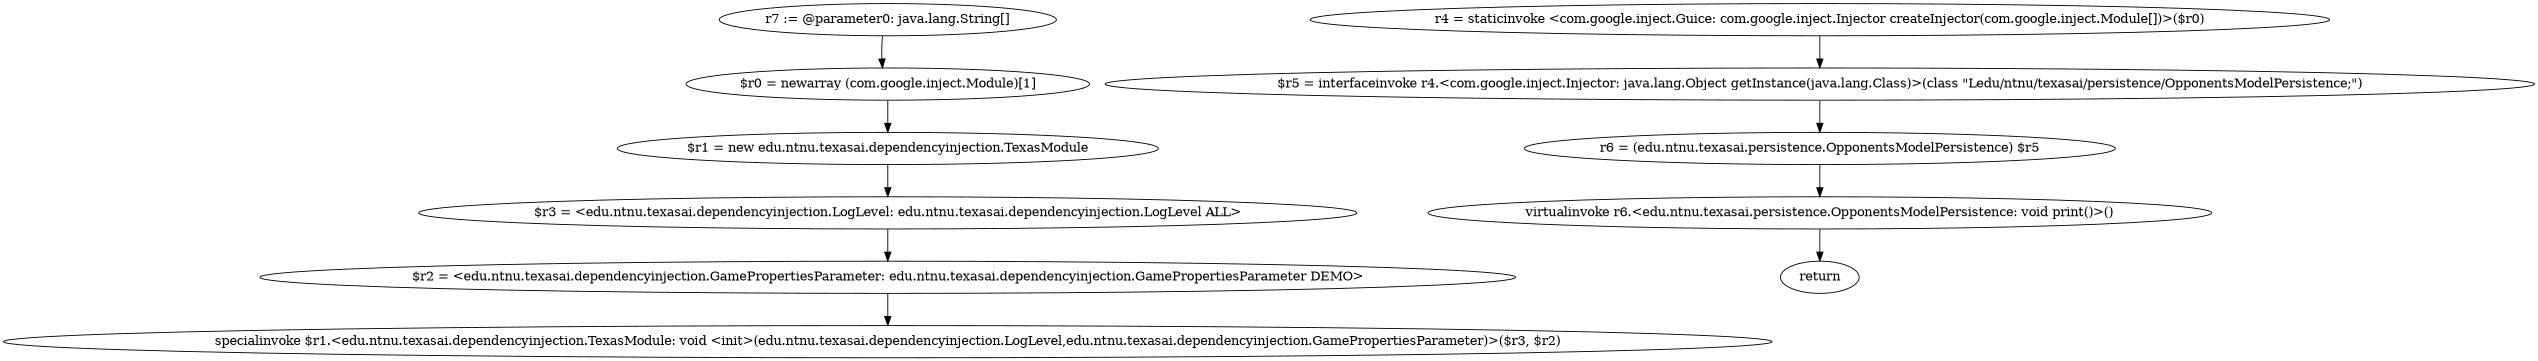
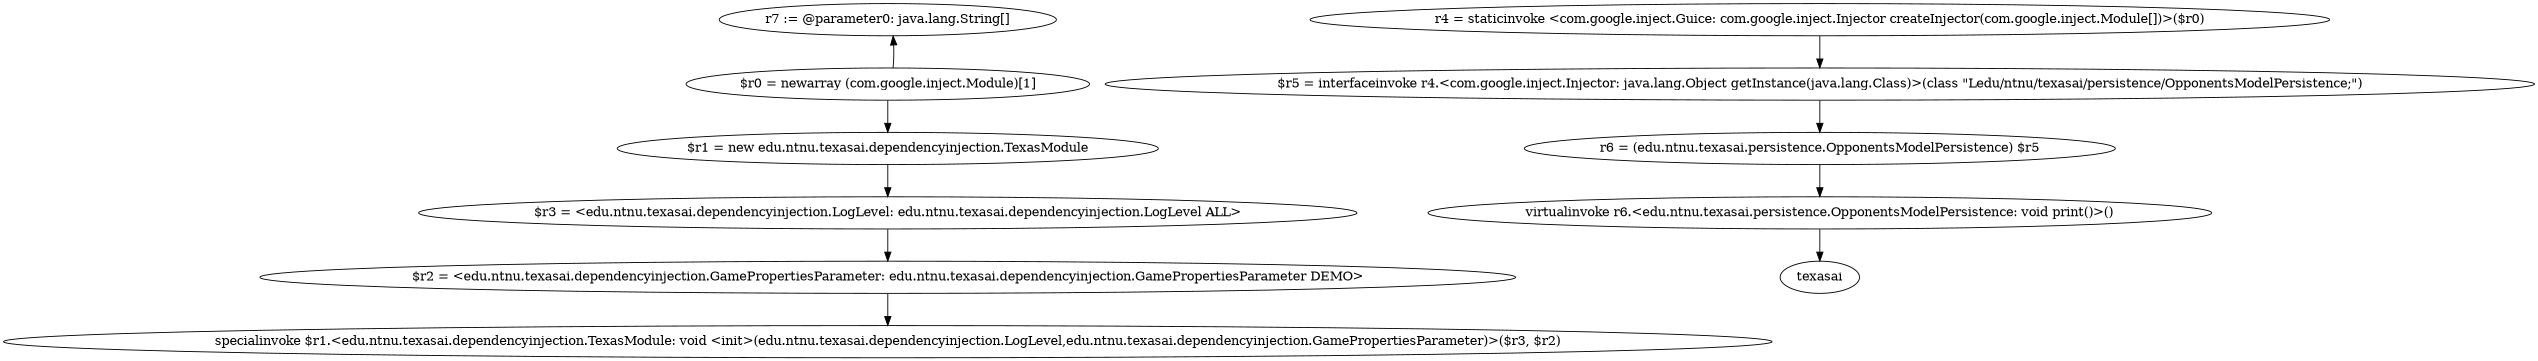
edge "r7 := @parameter0: java.lang.String[]" -> "$r0 = newarray (com.google.inject.Module)[1]": reversed
node "return": label "return" -> "texasai"
